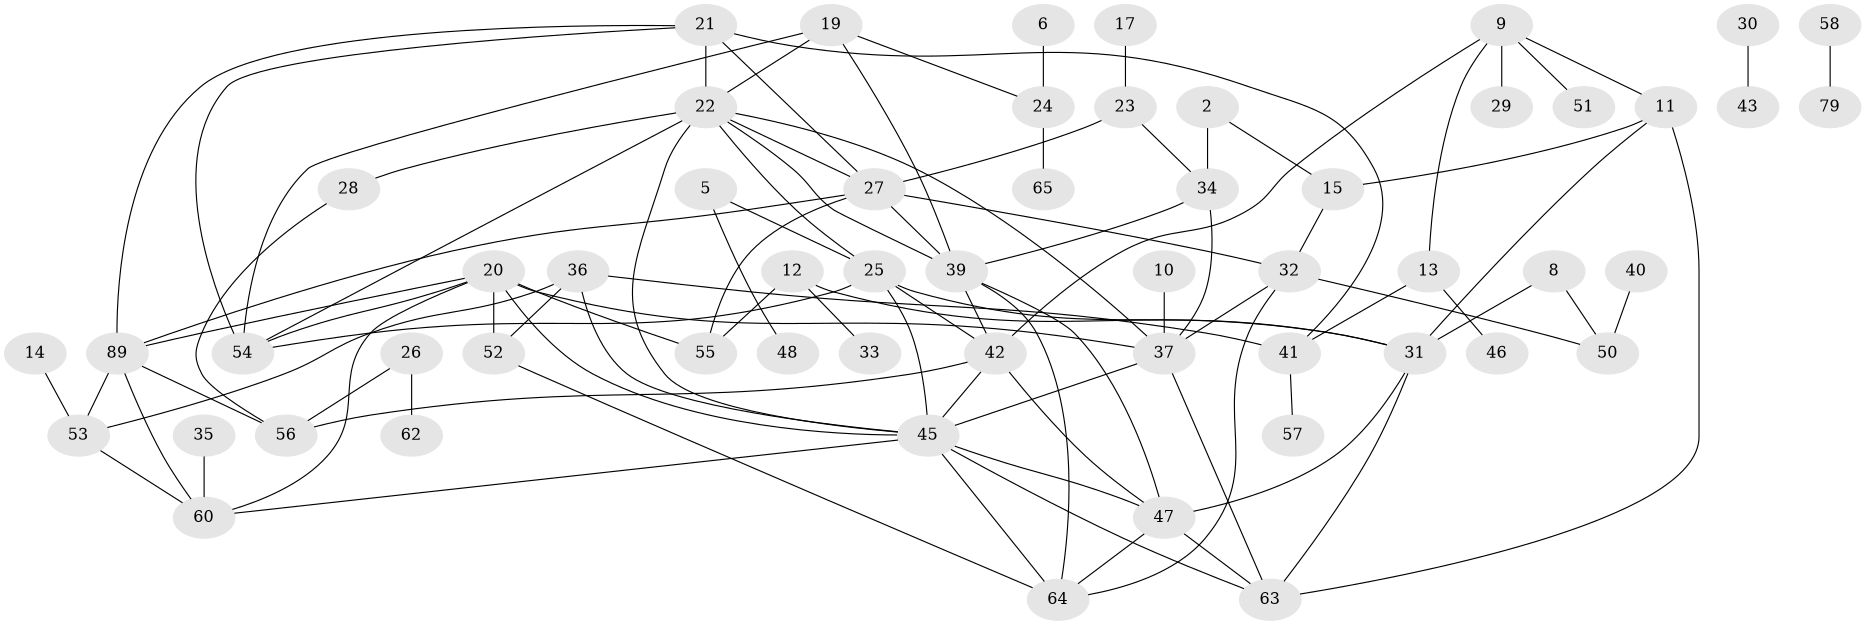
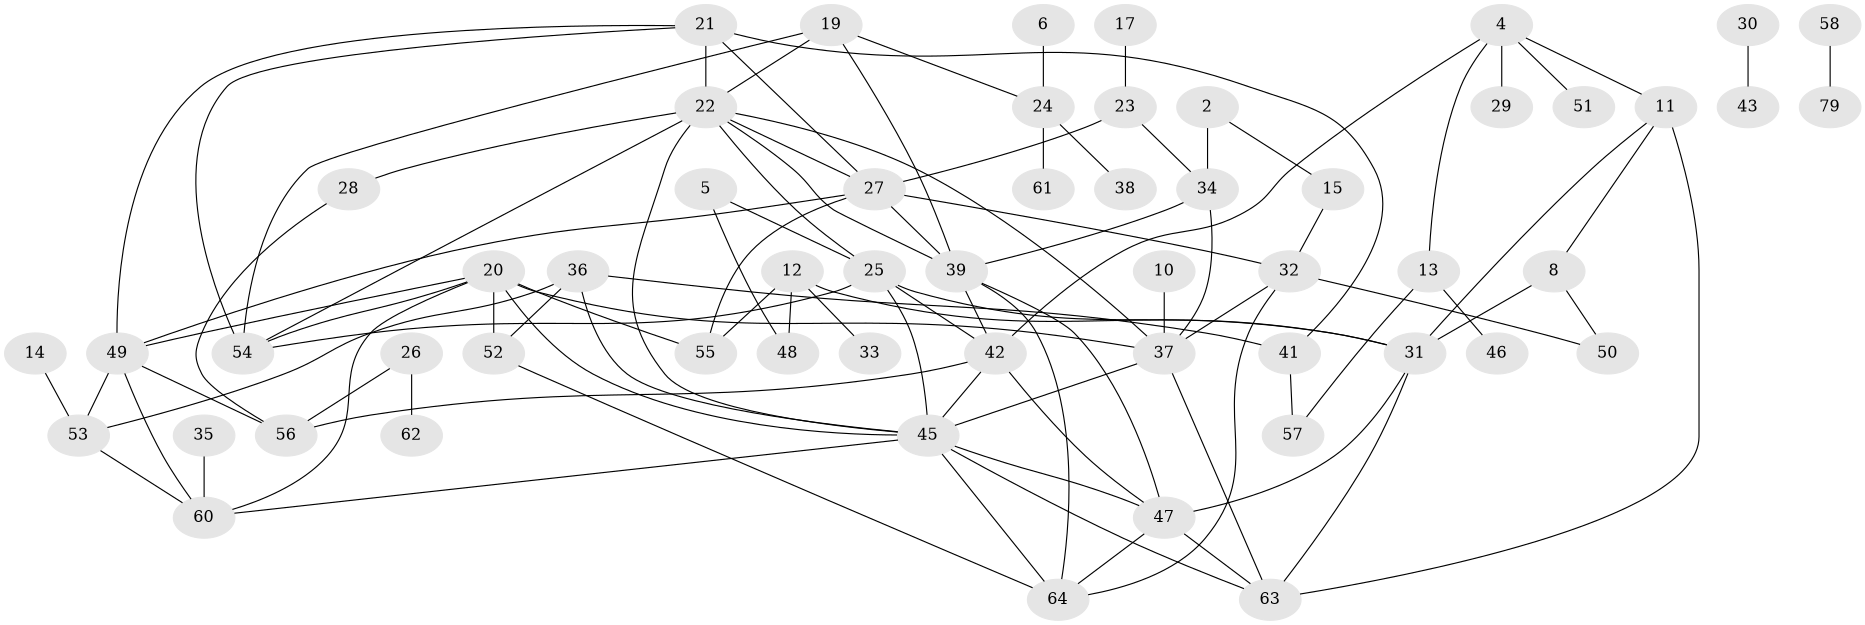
node "9": label "9" -> "4"
edge "11" -- "15": now "11" -- "8"
node "65": label "65" -> "61"
node "38": added
node "40": removed
edge "13" -- "41": now "13" -- "57"
edge "12" -- "48": added
node "89": label "89" -> "49"
